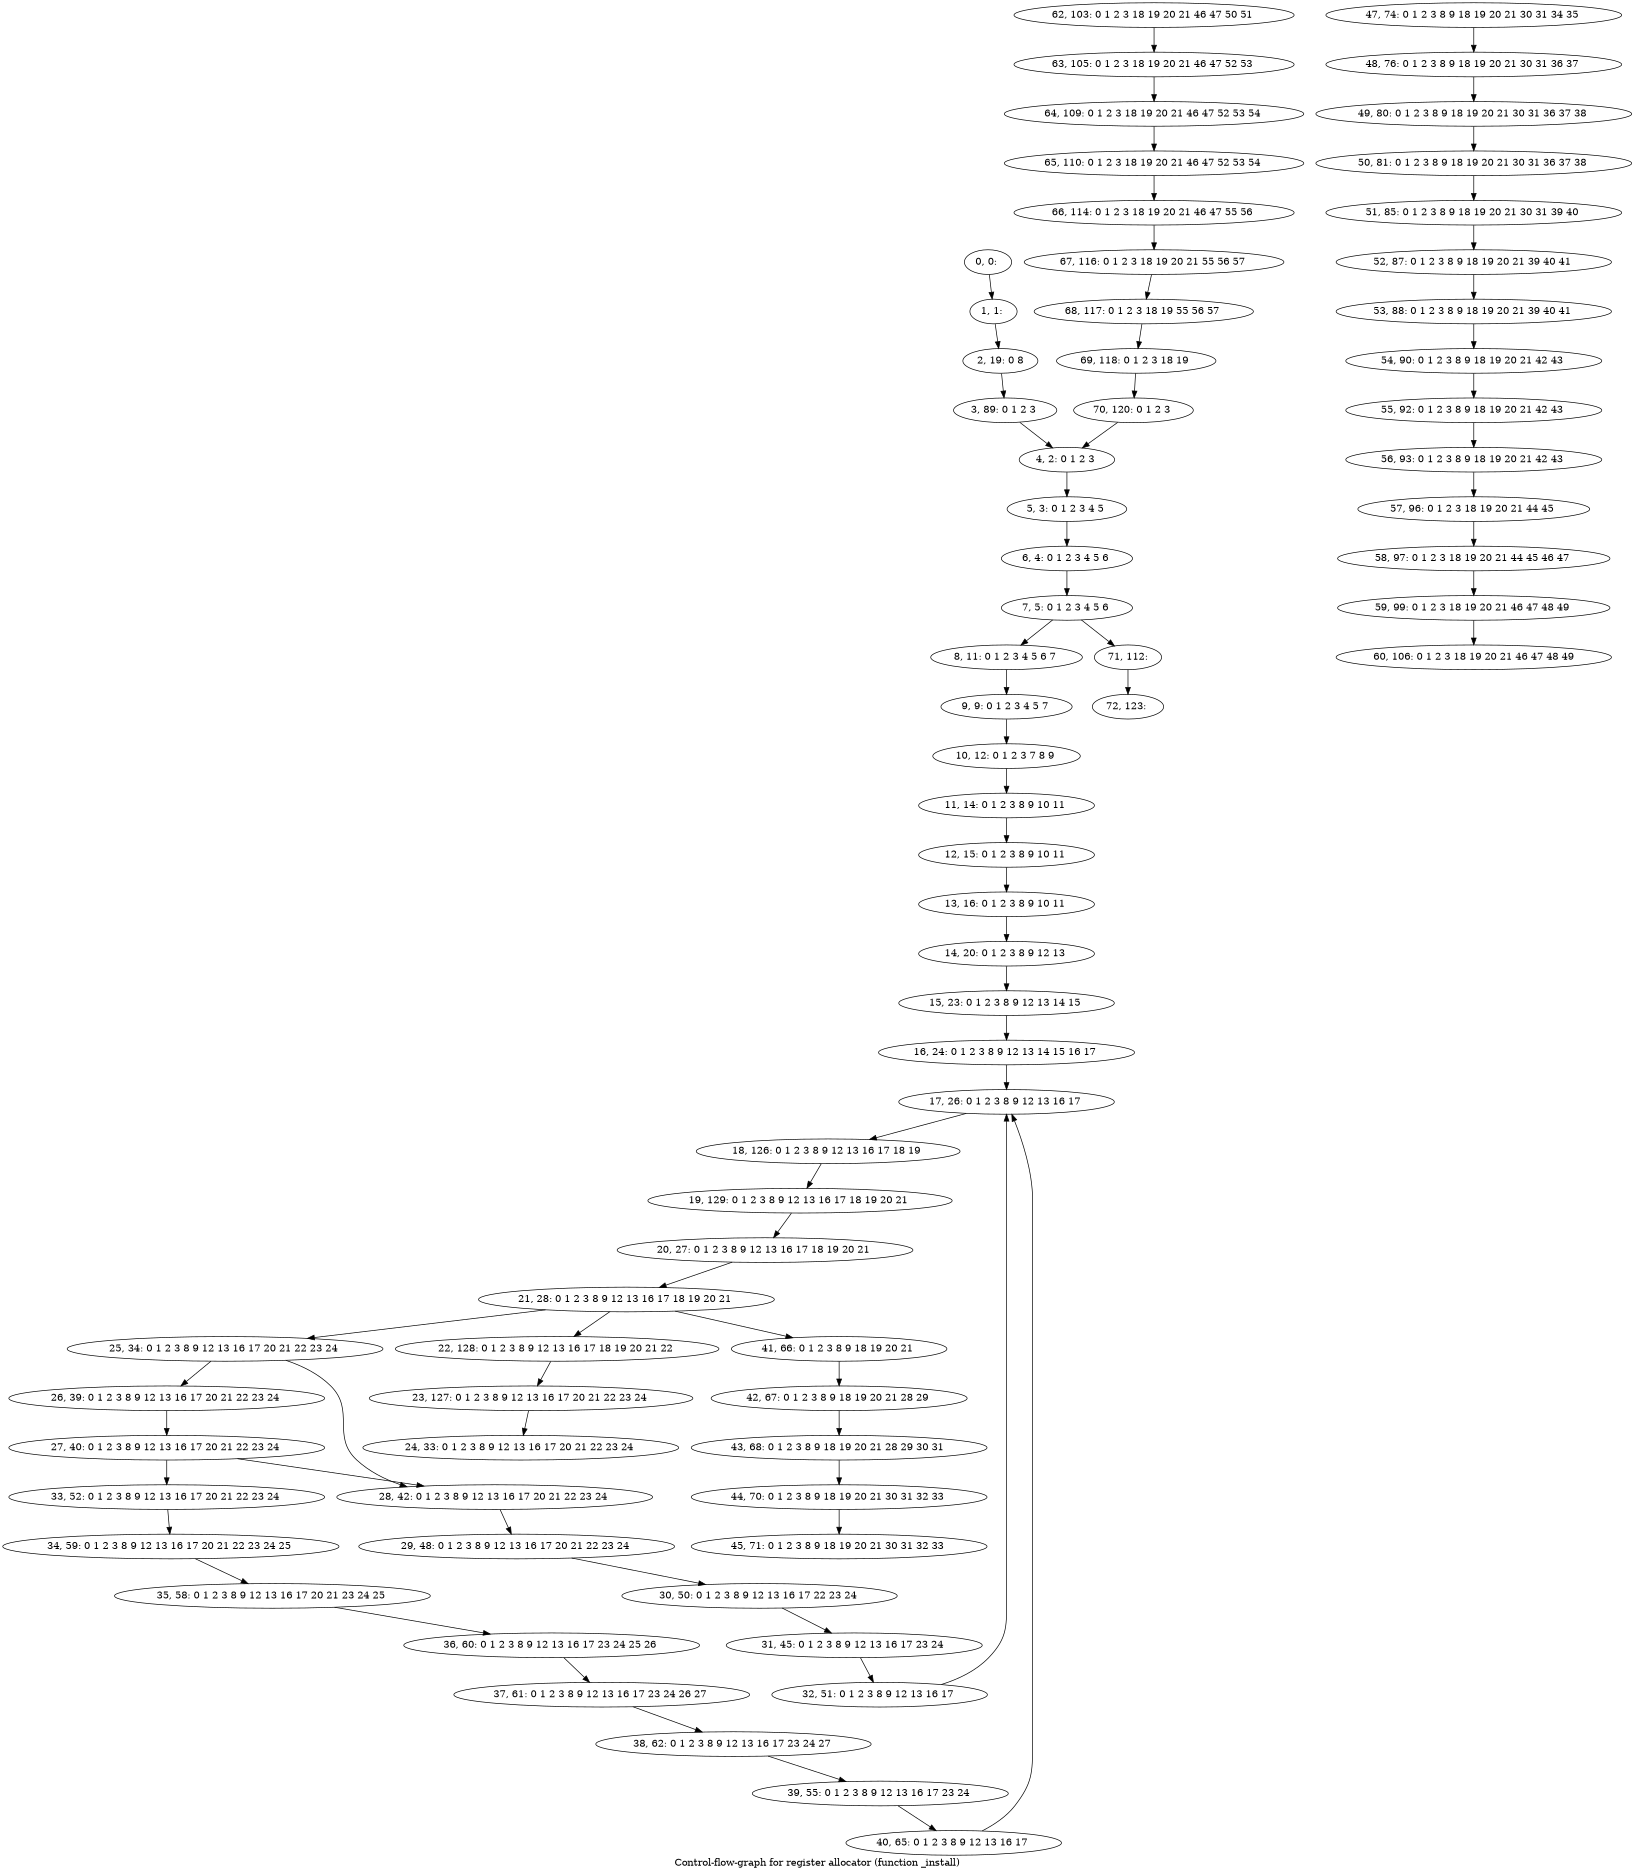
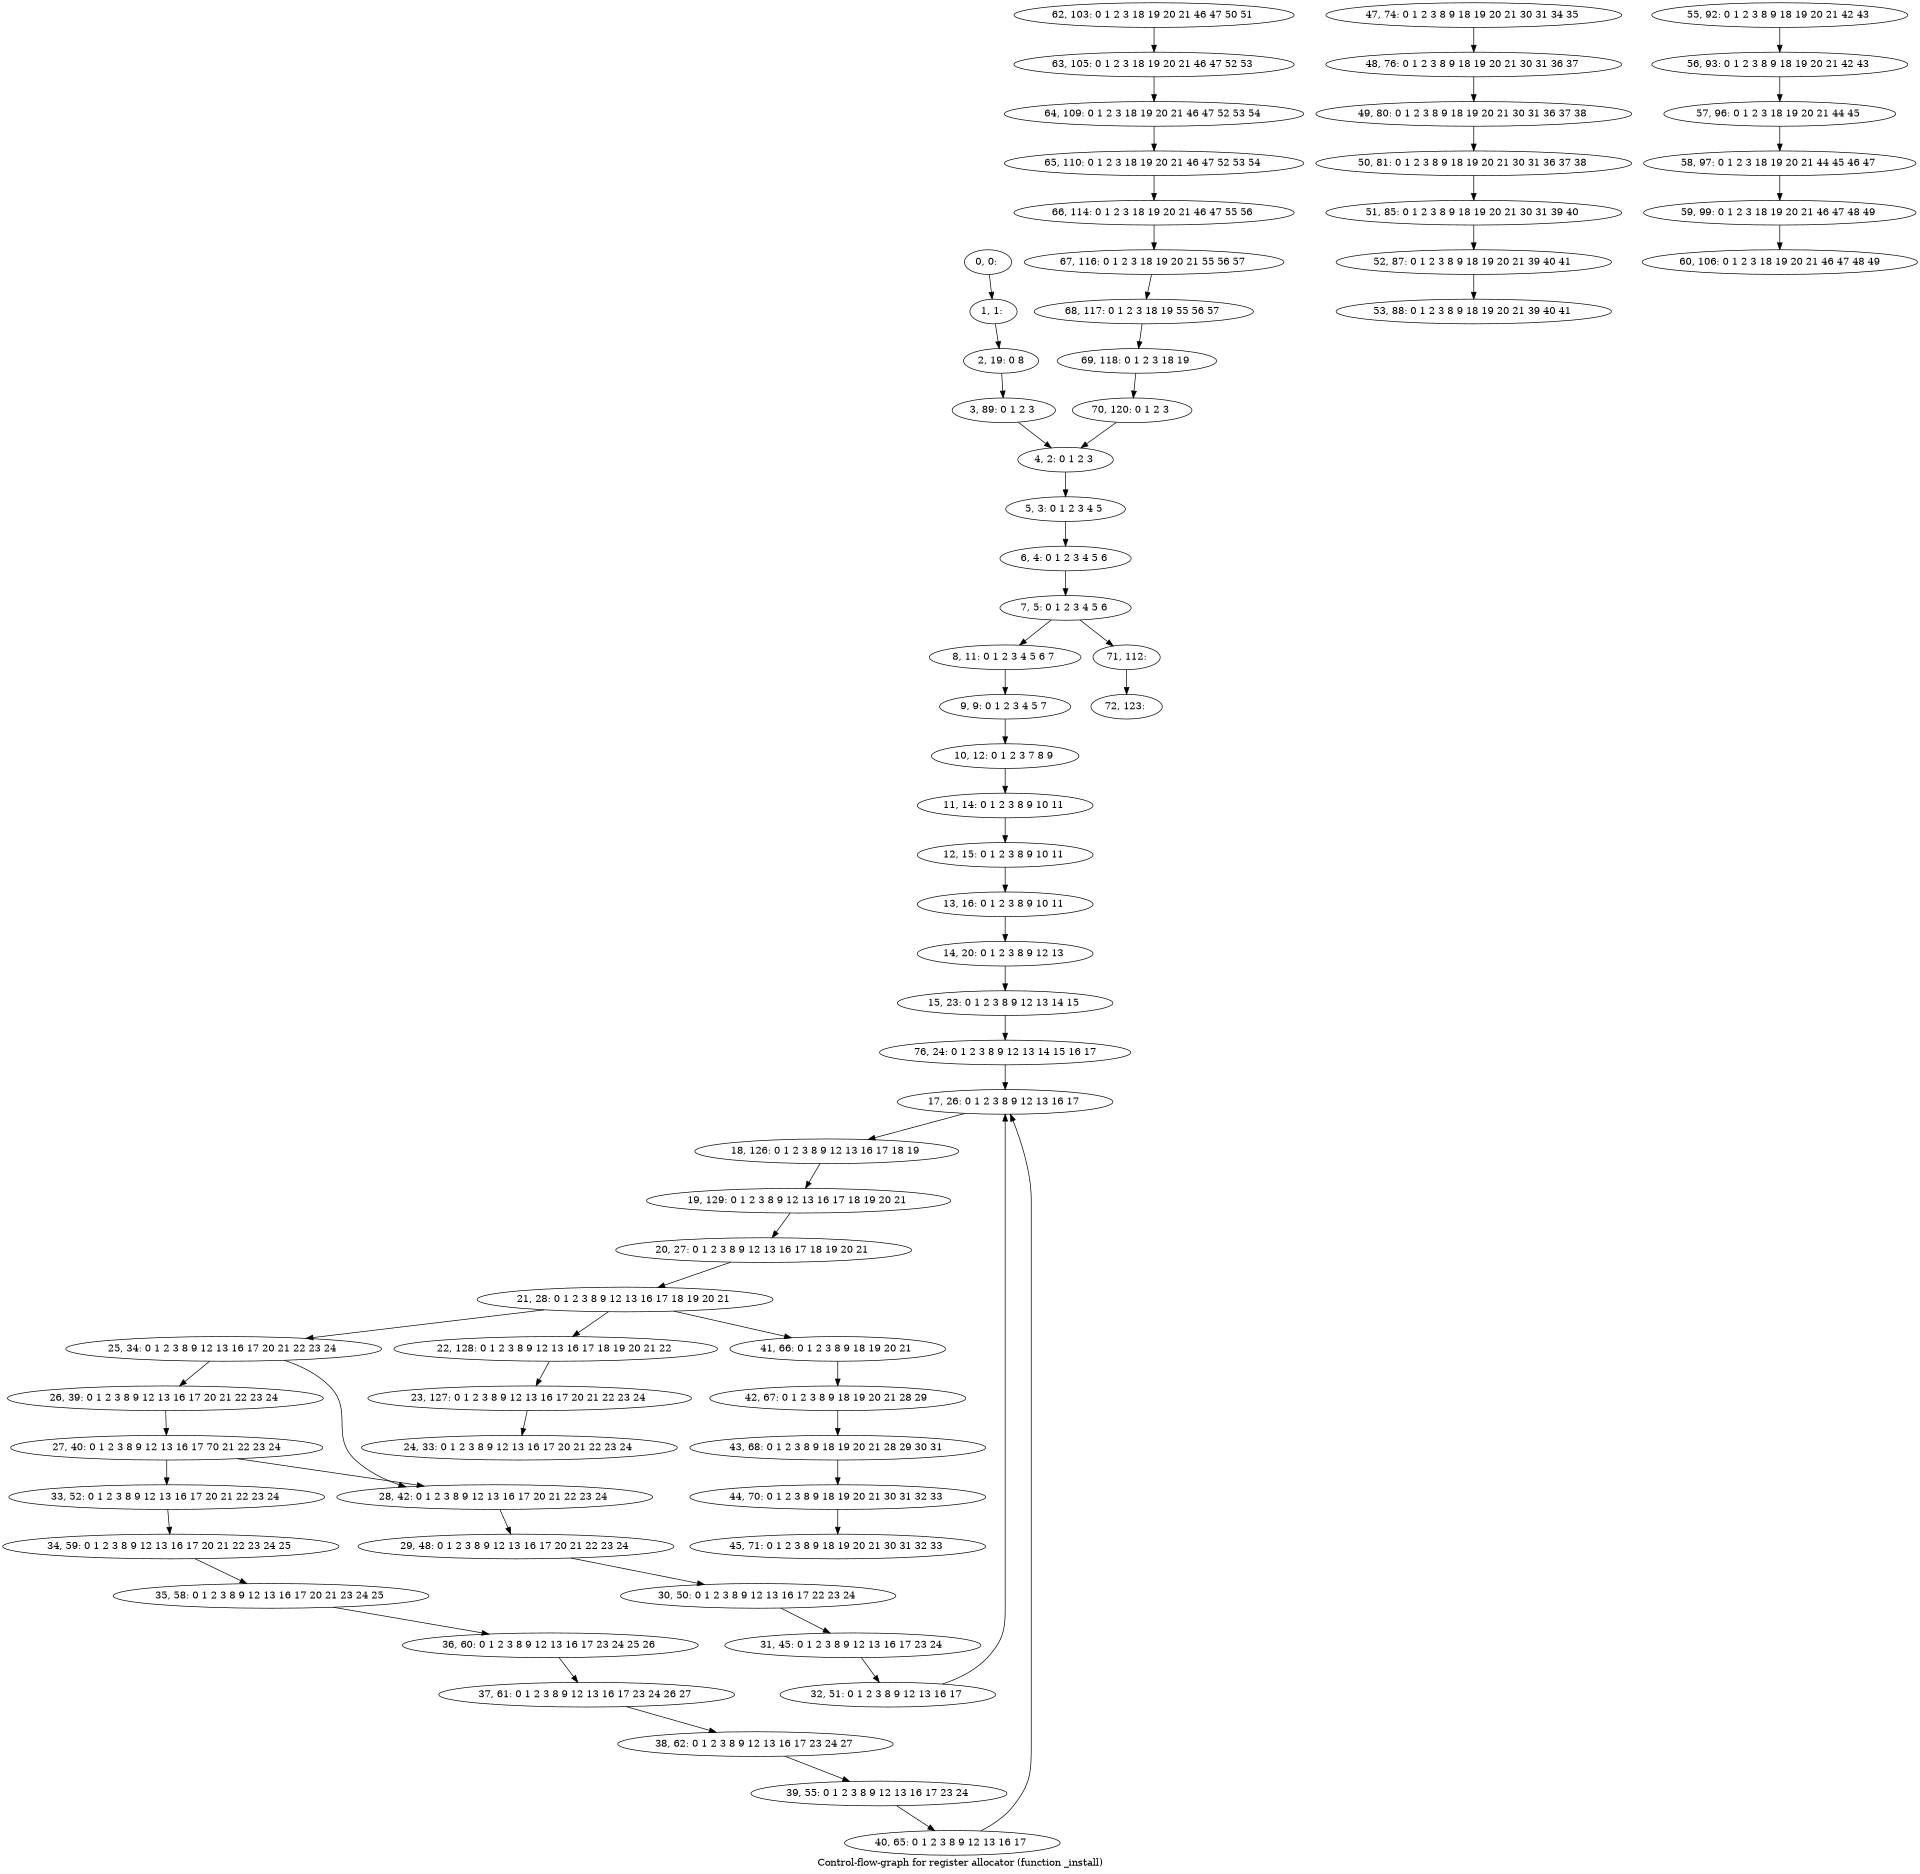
node "54, 90: 0 1 2 3 8 9 18 19 20 21 42 43": removed
node "16, 24: 0 1 2 3 8 9 12 13 14 15 16 17": label "16, 24: 0 1 2 3 8 9 12 13 14 15 16 17" -> "76, 24: 0 1 2 3 8 9 12 13 14 15 16 17"
node "27, 40: 0 1 2 3 8 9 12 13 16 17 20 21 22 23 24": label "27, 40: 0 1 2 3 8 9 12 13 16 17 20 21 22 23 24" -> "27, 40: 0 1 2 3 8 9 12 13 16 17 70 21 22 23 24"
